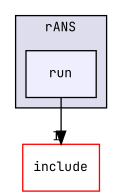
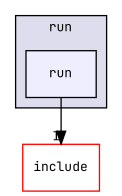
cluster "rANS": label "rANS" -> "run"
